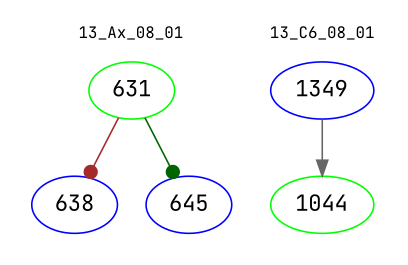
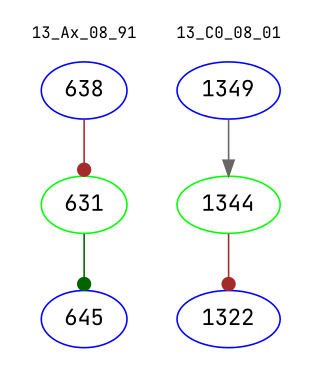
cluster "13_Ax_08_01": label "13_Ax_08_01" -> "13_Ax_08_91"
cluster "13_C6_08_01": label "13_C6_08_01" -> "13_C0_08_01"
edge "631" -> "638": reversed
node "1044": label "1044" -> "1344"
node "1322": added
